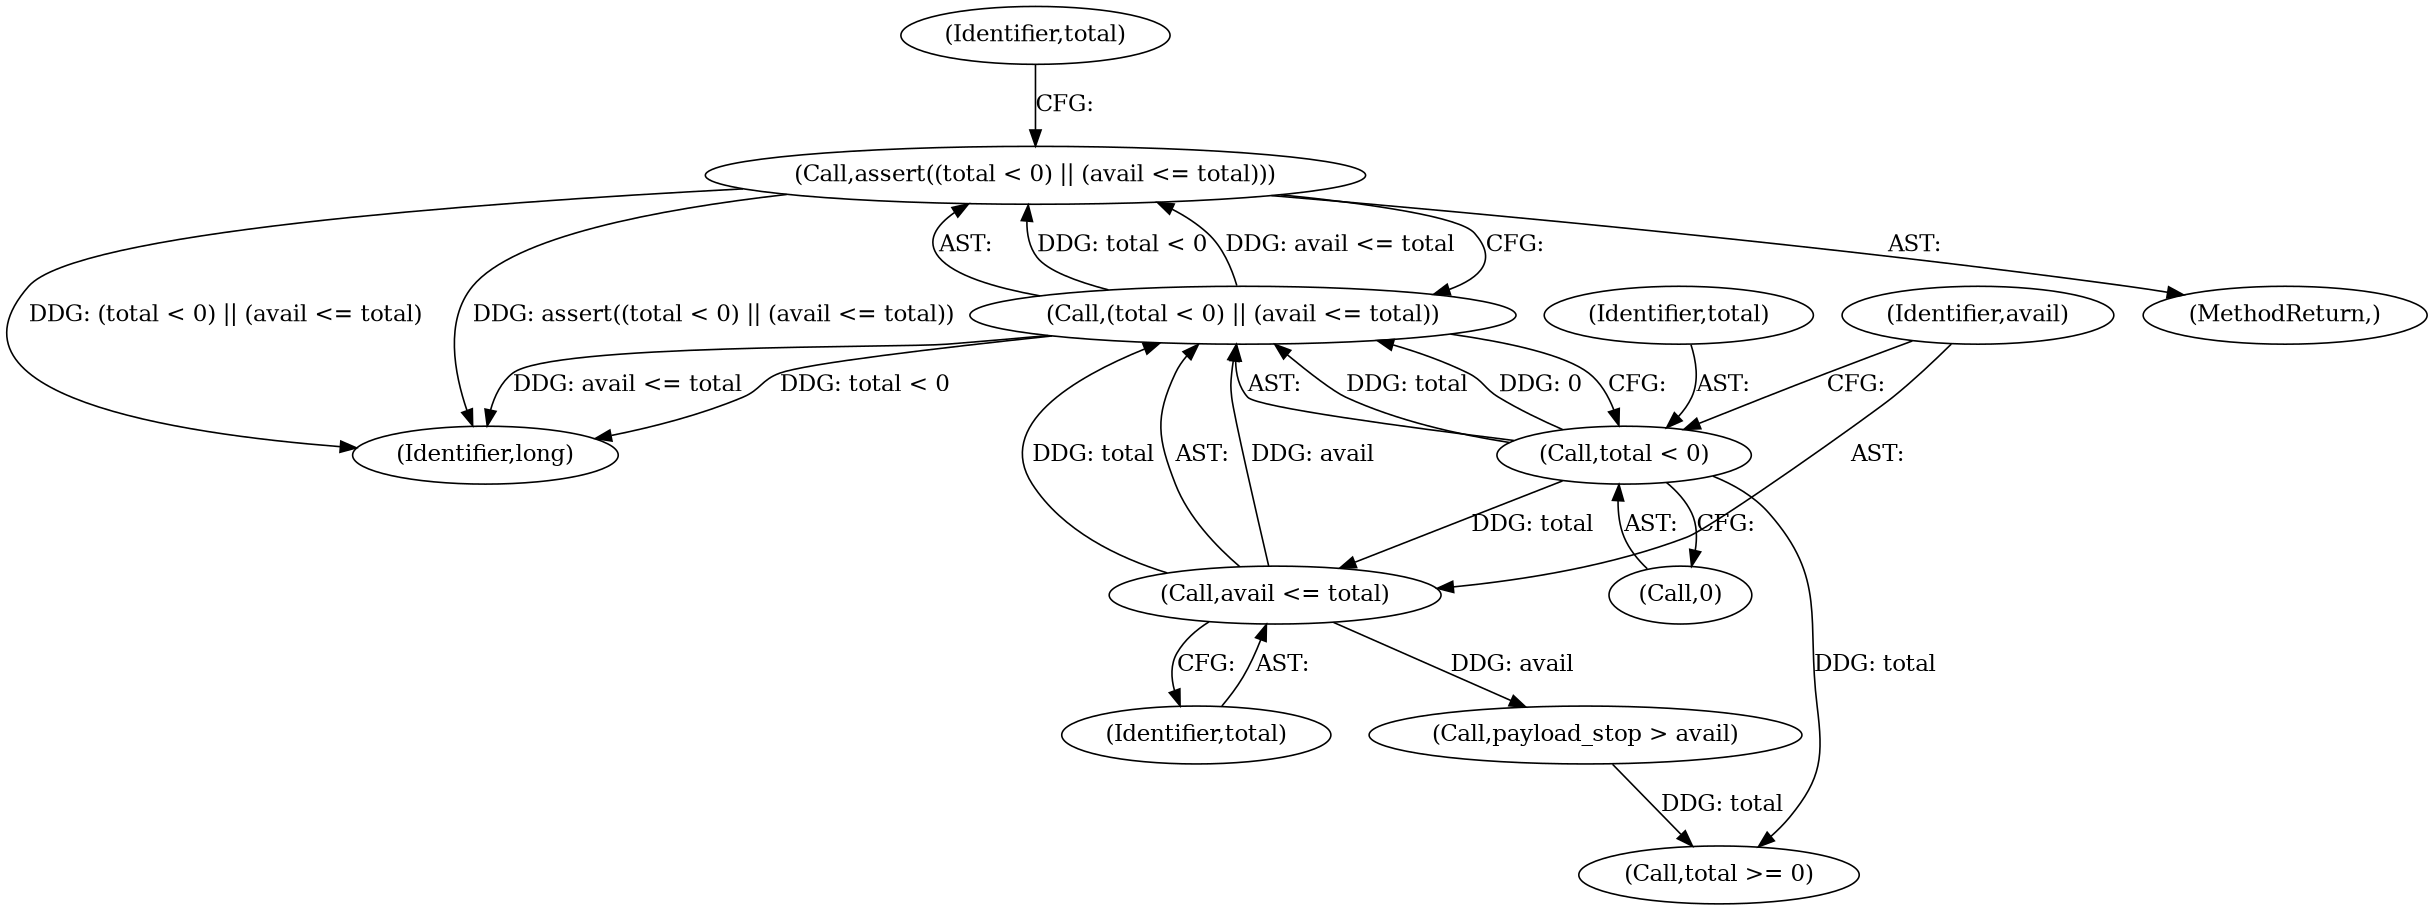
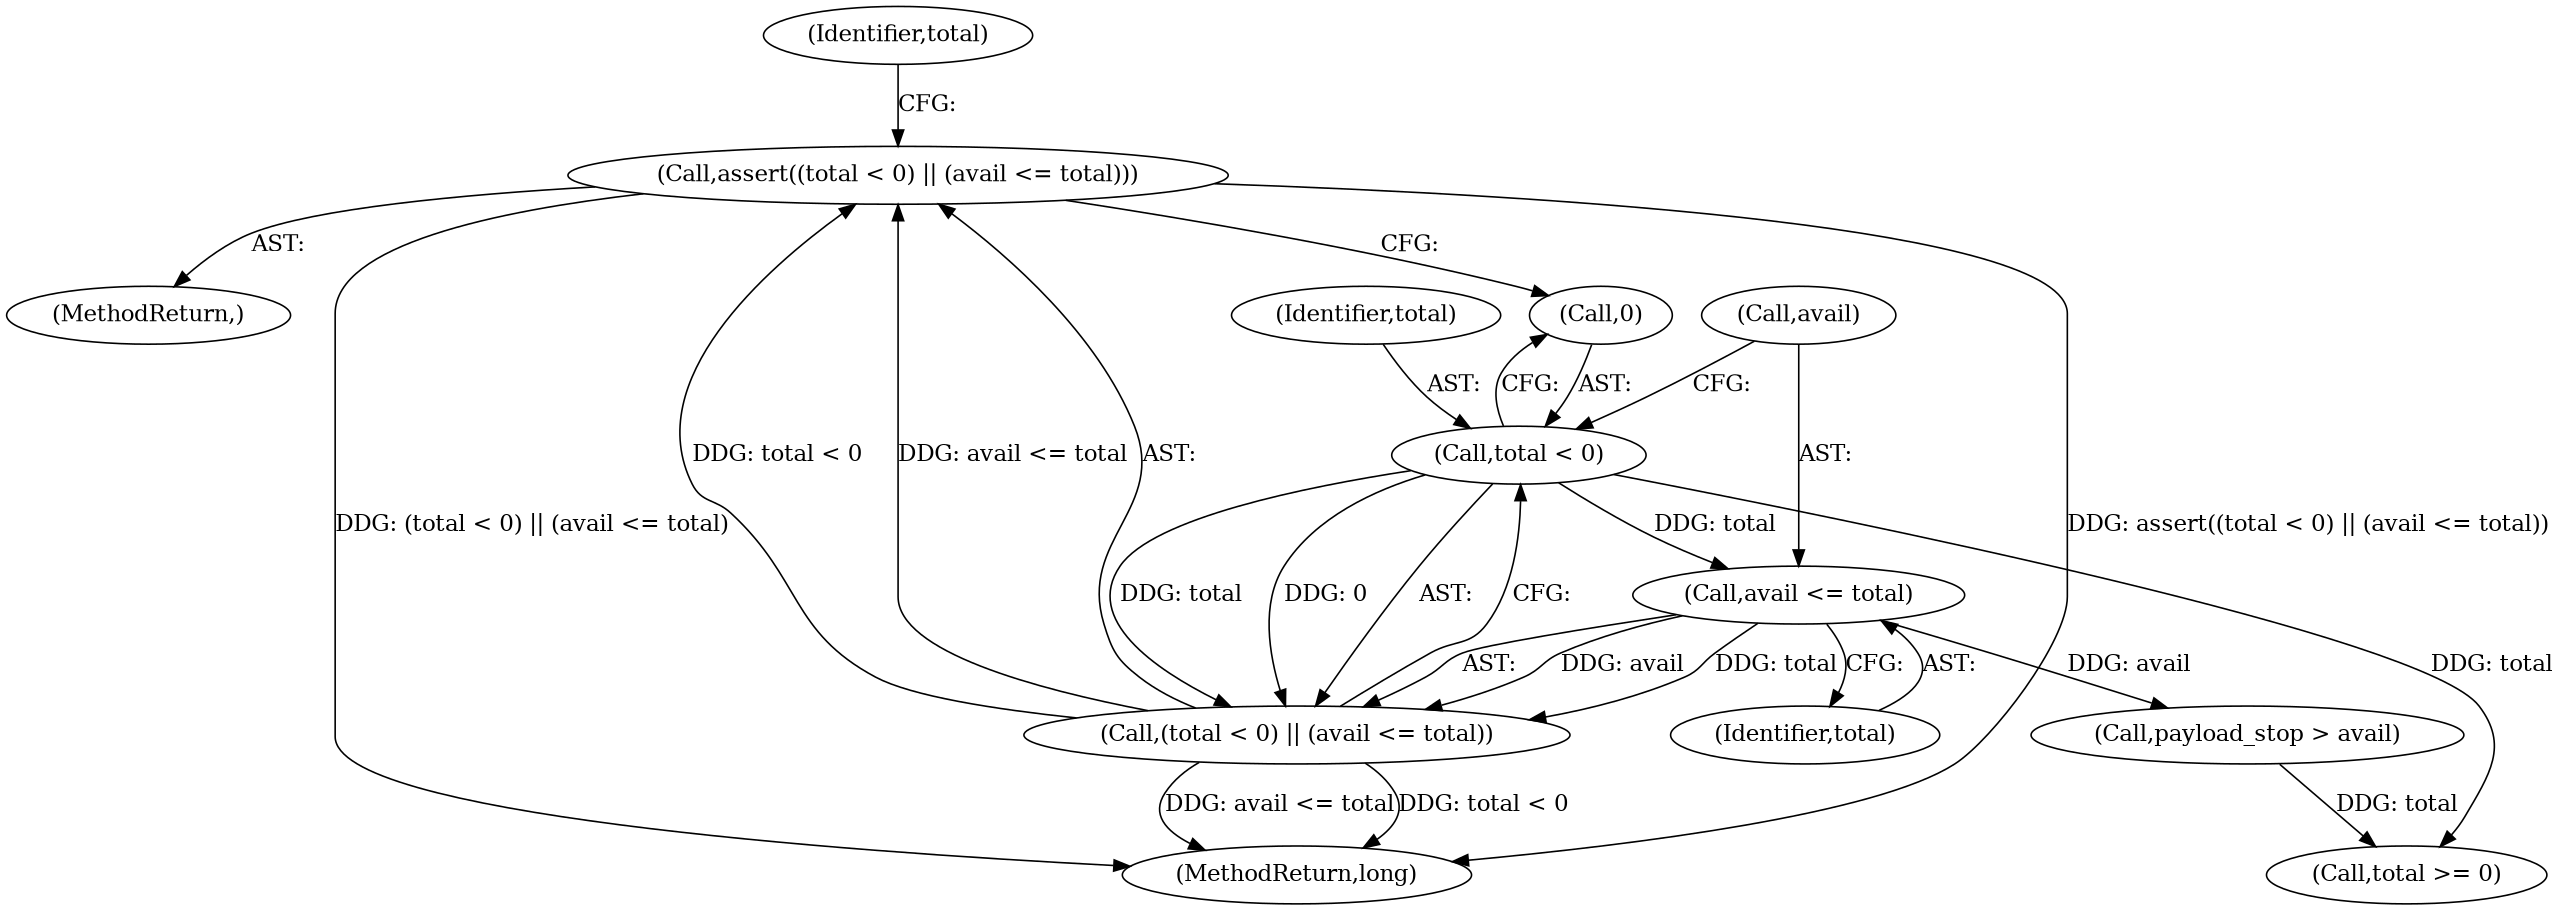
edge "(Call,assert((total < 0) || (avail <= total)))" -> "(Call,(total < 0) || (avail <= total))": now "(Call,assert((total < 0) || (avail <= total)))" -> "(Call,0)"
node "(Identifier,avail)": label "(Identifier,avail)" -> "(Call,avail)"
node "(Identifier,long)": label "(Identifier,long)" -> "(MethodReturn,long)"
